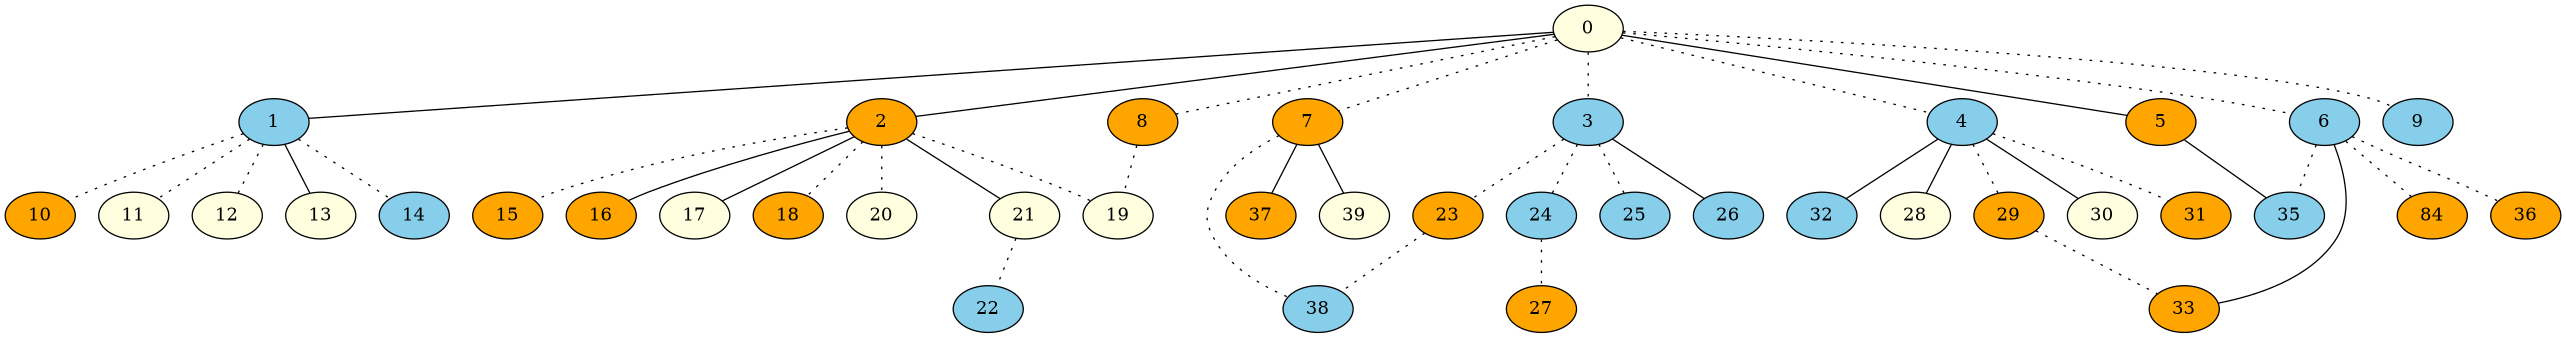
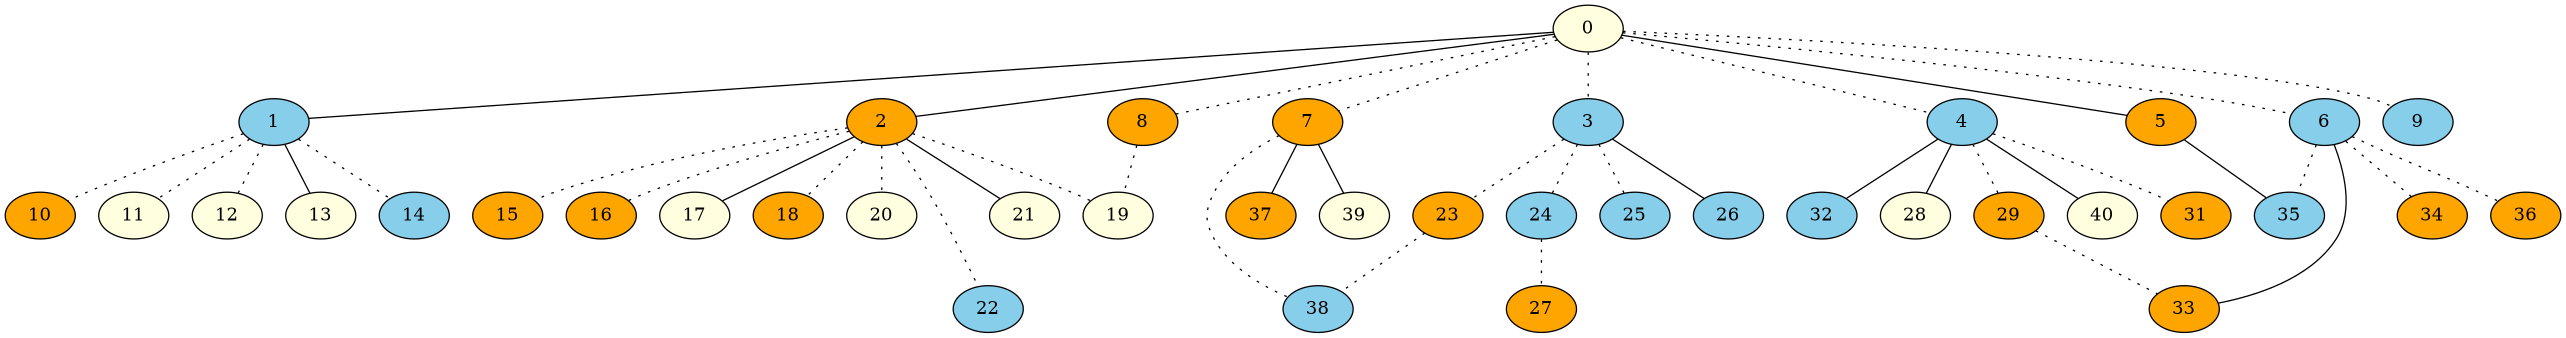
edge "2" -- "16": style solid -> dotted
node "30": label "30" -> "40"
node "84": label "84" -> "34"
edge "21" -- "22": now "2" -- "22"
